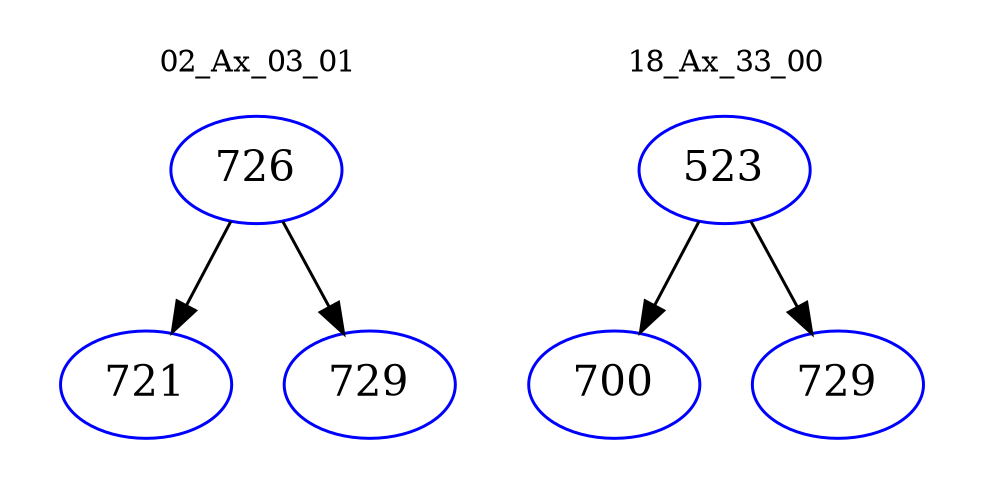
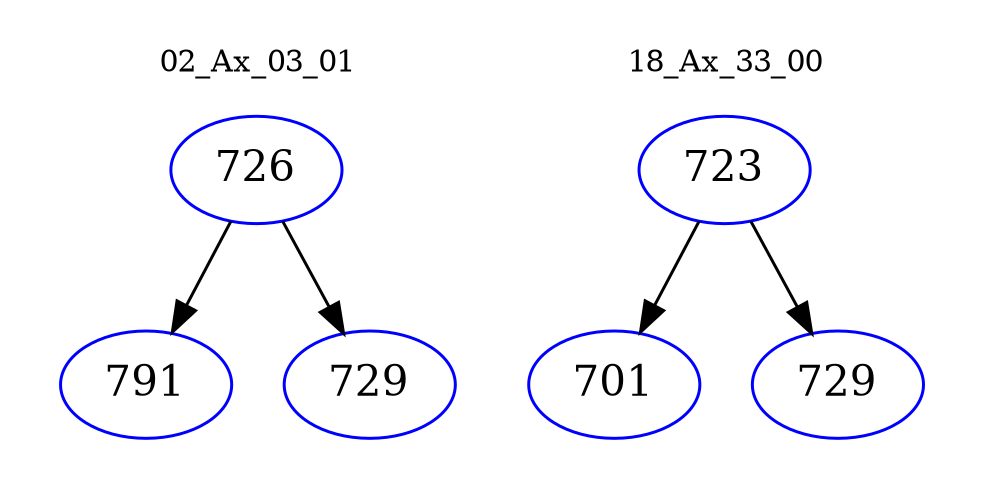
node "523": label "523" -> "723"
node "721": label "721" -> "791"
node "700": label "700" -> "701"
